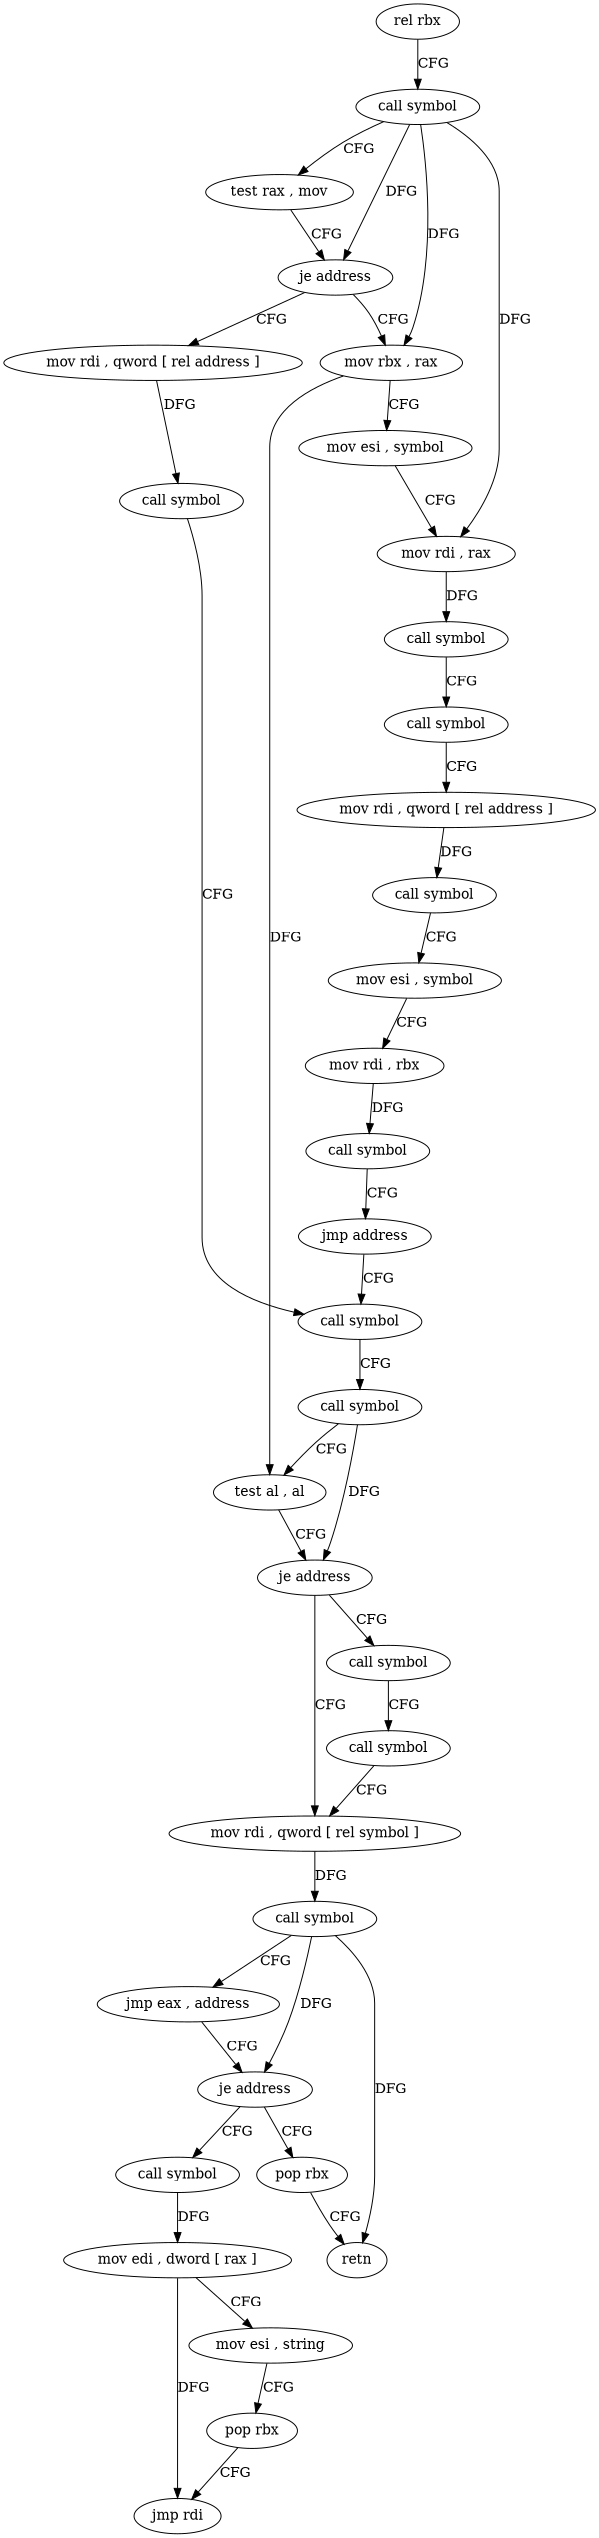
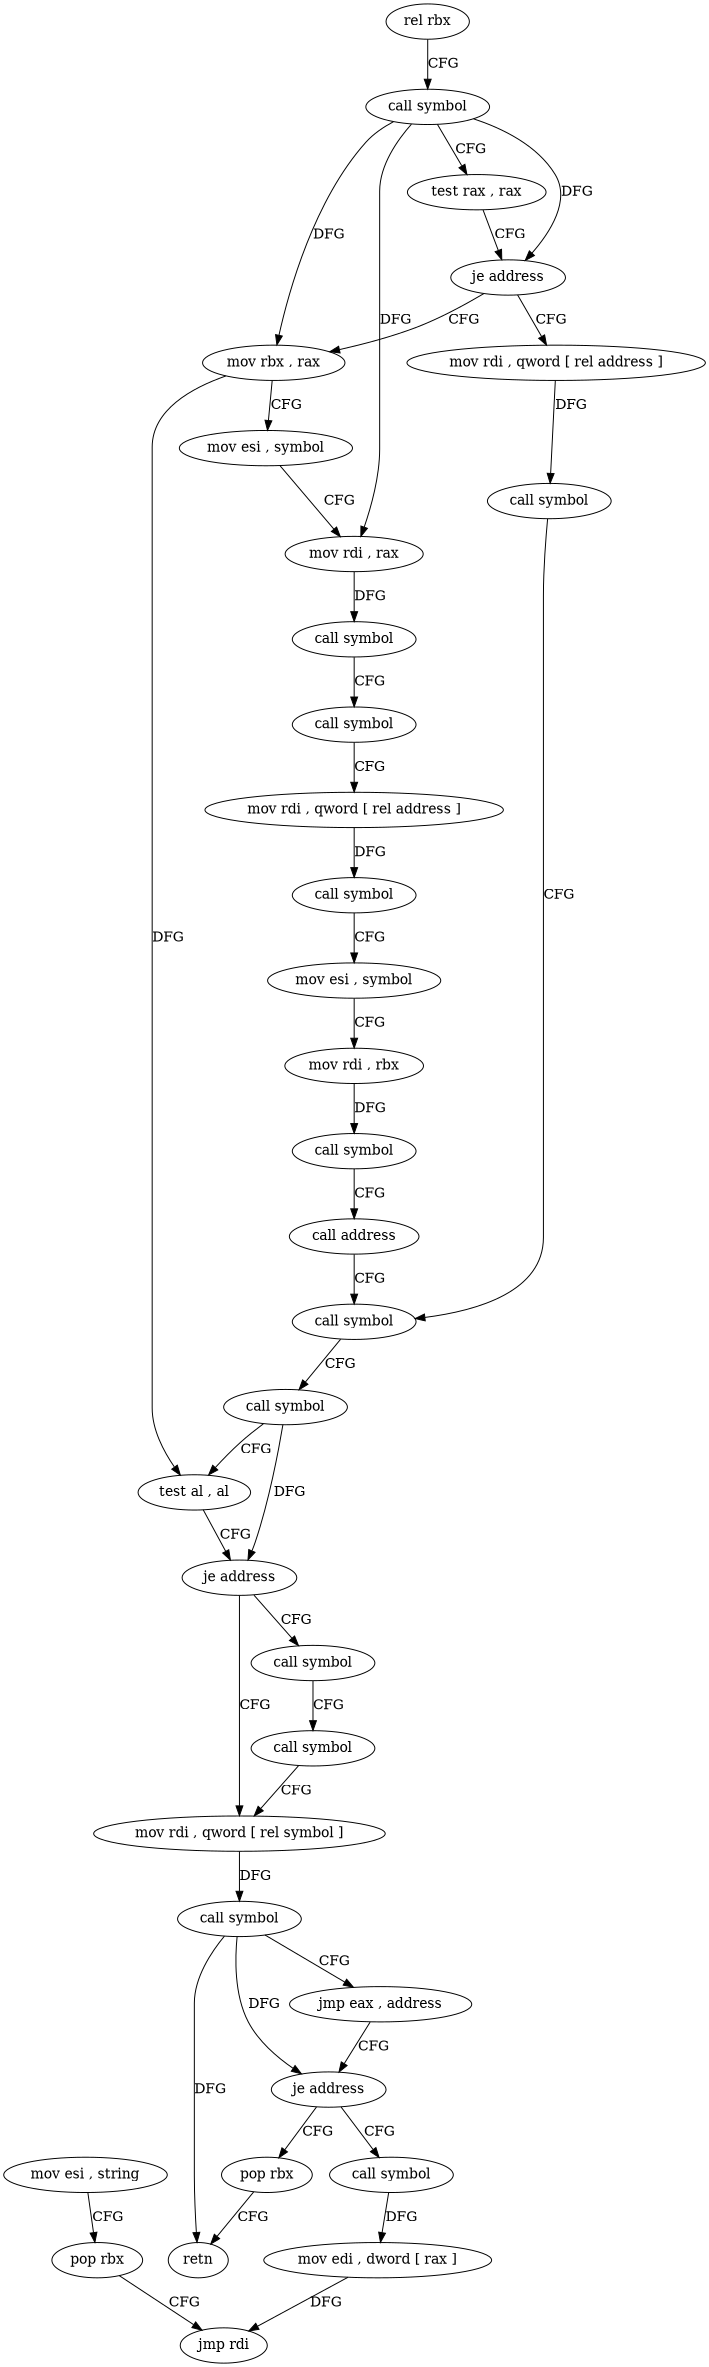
node "test rax , mov": label "test rax , mov" -> "test rax , rax"
node "jmp address": label "jmp address" -> "call address"
edge "mov edi , dword [ rax ]" -> "mov esi , string": removed, label "CFG"
